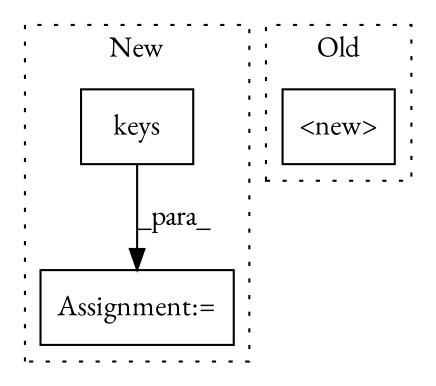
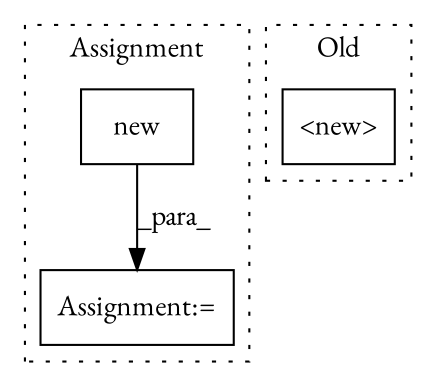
cluster "New": label "New" -> "Assignment"
node "keys": label "keys" -> "new"
